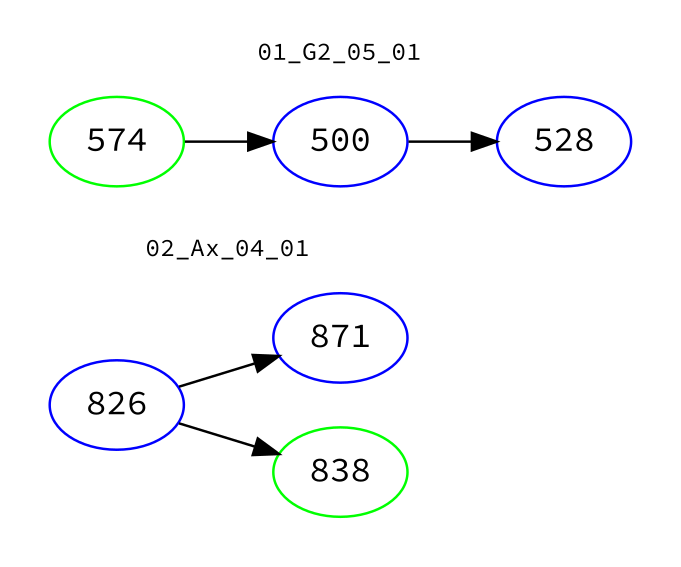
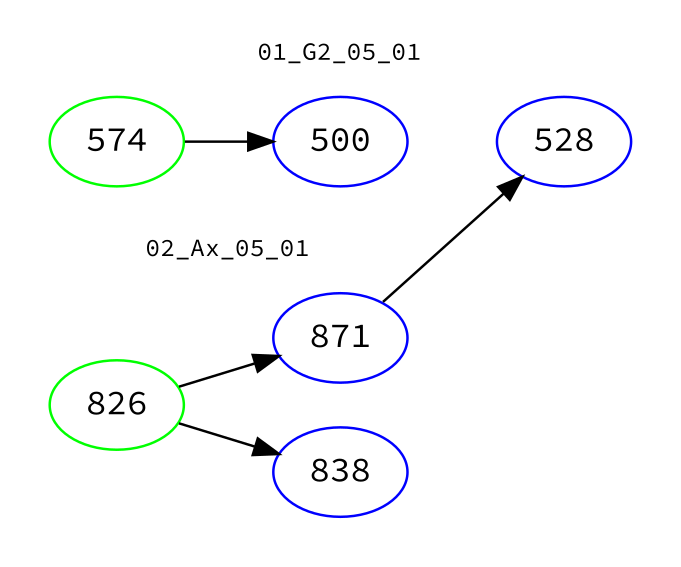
edge "500" -> "528": now "871" -> "528"
cluster "02_Ax_04_01": label "02_Ax_04_01" -> "02_Ax_05_01"
node "826": color blue -> green
node "838": color green -> blue
